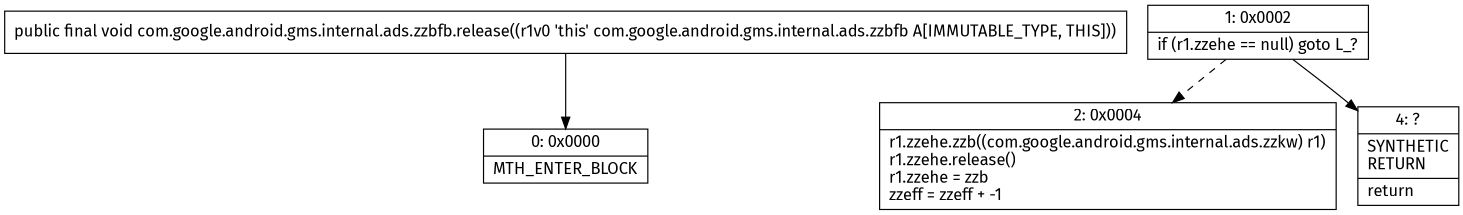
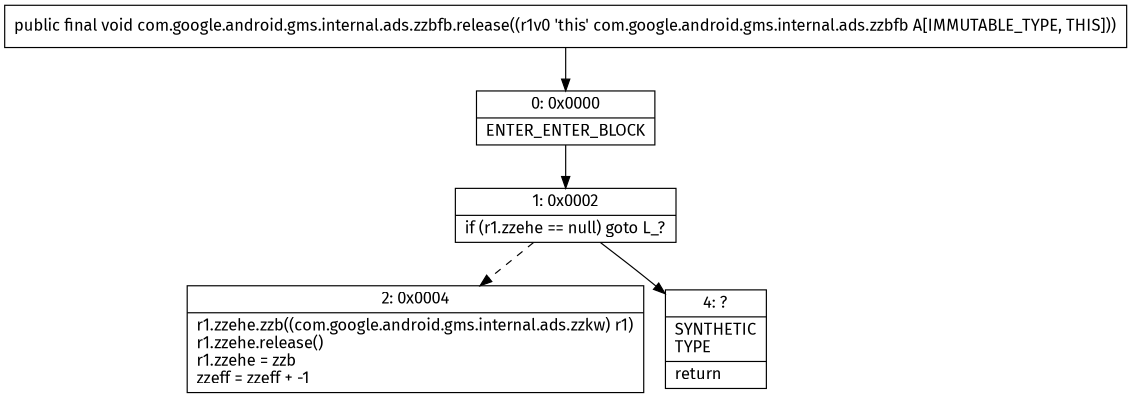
edge "0: 0x0000" -> "1: 0x0002": added
node "4: ?": text "RETURN" -> "TYPE"
node "0: 0x0000": text "MTH_ENTER_BLOCK" -> "ENTER_ENTER_BLOCK"
